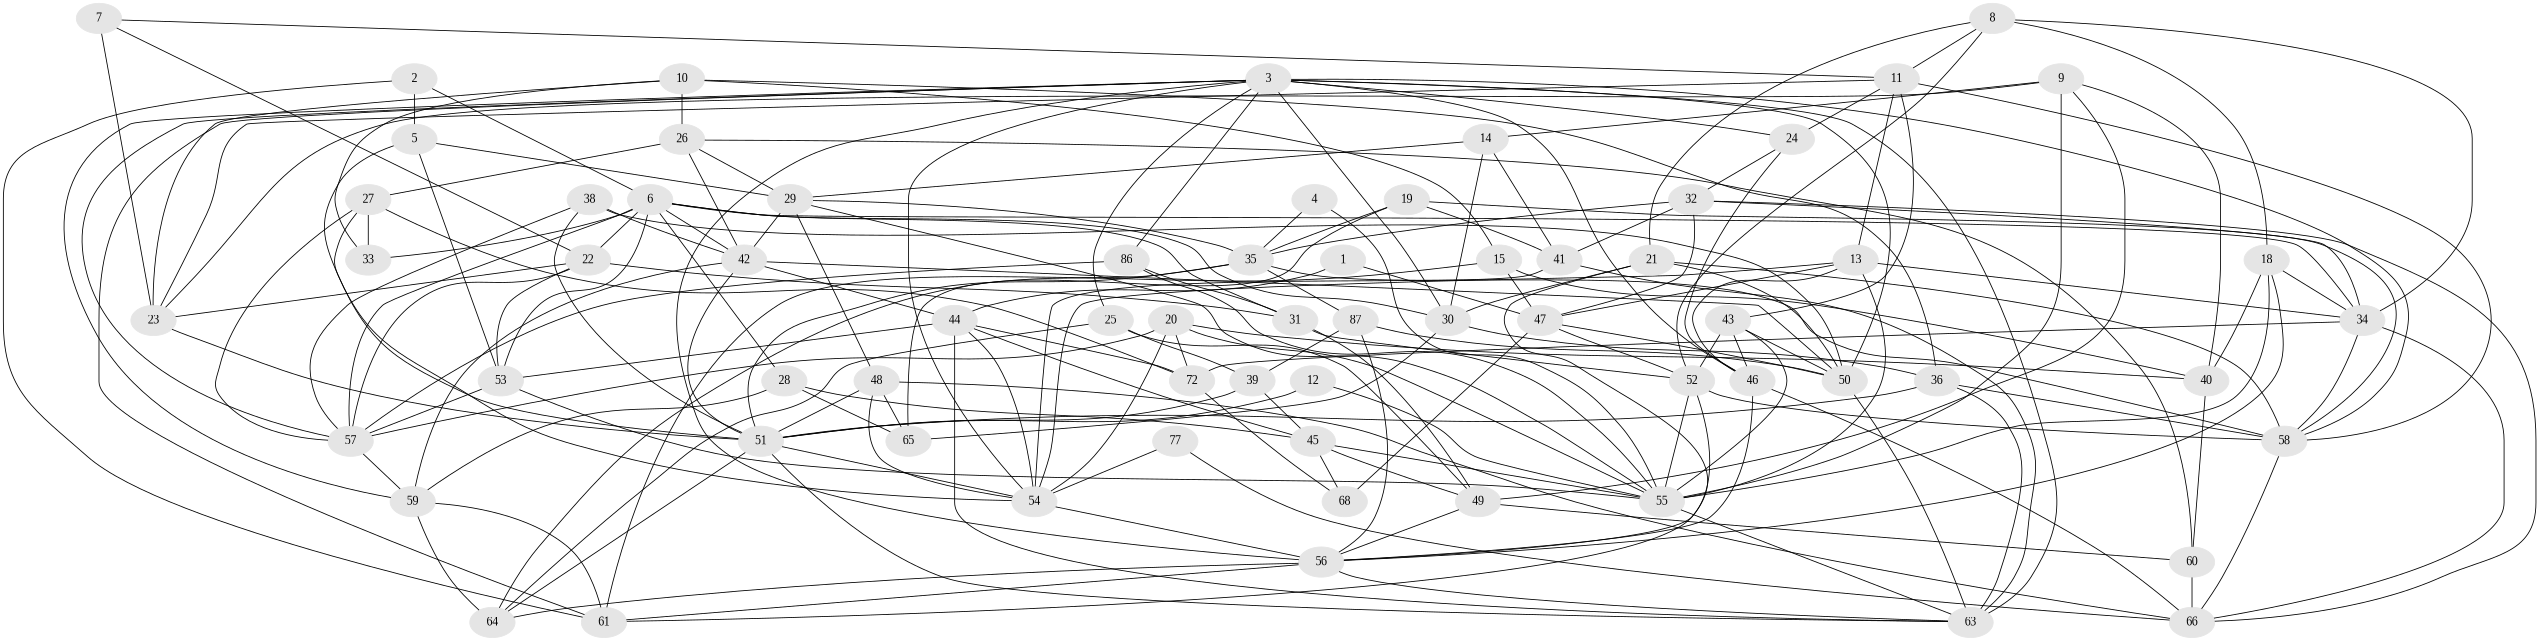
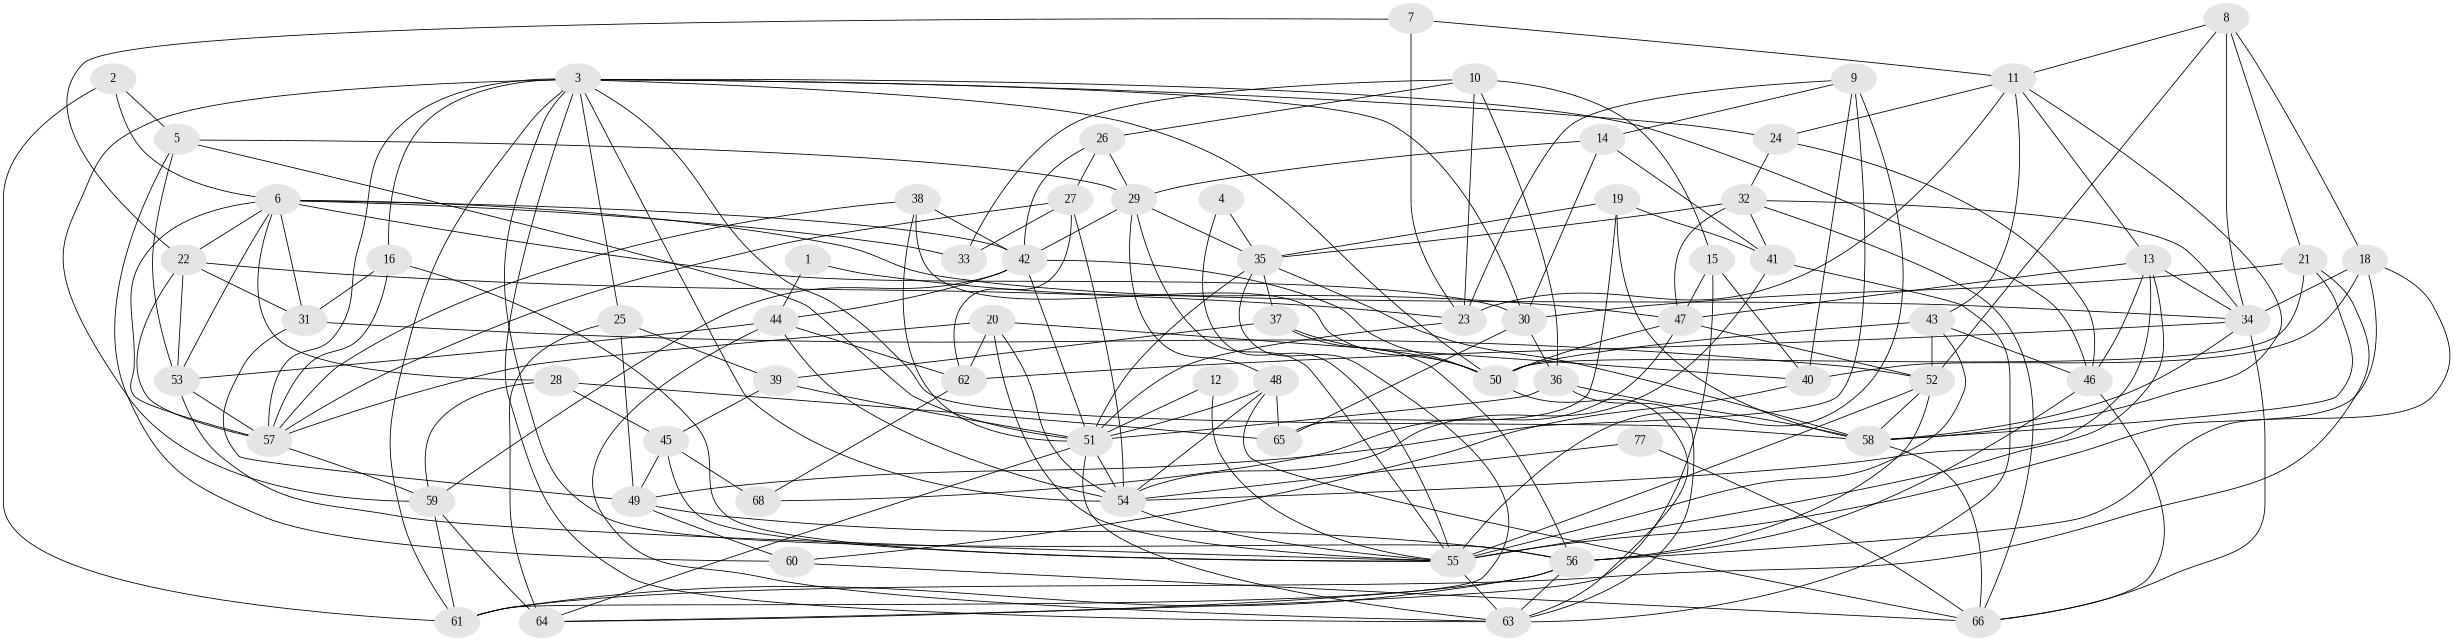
edge "26" -- "60": now "5" -- "60"
node "86": label "86" -> "16"
node "87": label "87" -> "37"
node "72": label "72" -> "62"
edge "44" -- "45": removed
edge "54" -- "56": now "54" -- "55"
